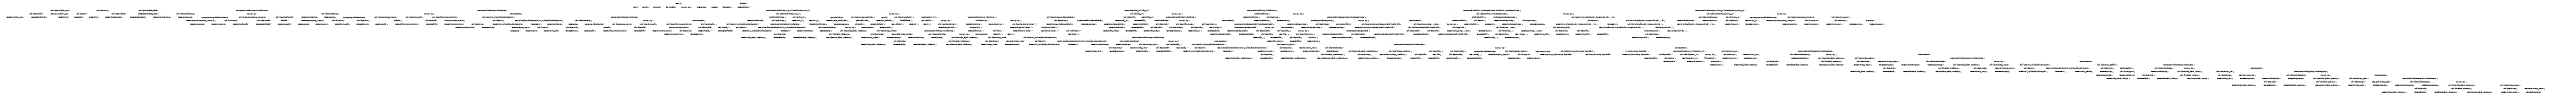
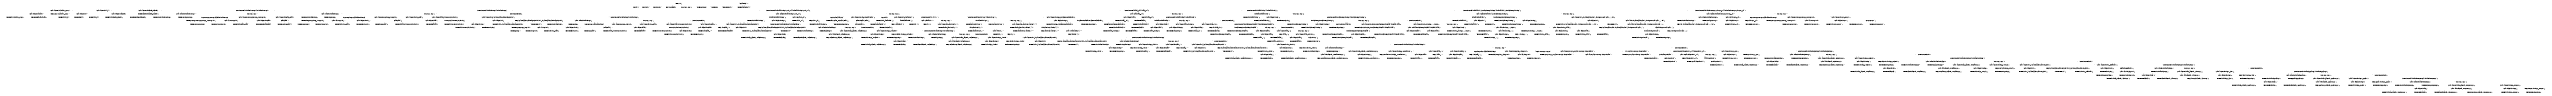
node "(IDENTIFIER,node,node instanceof RecipientListType)": added
